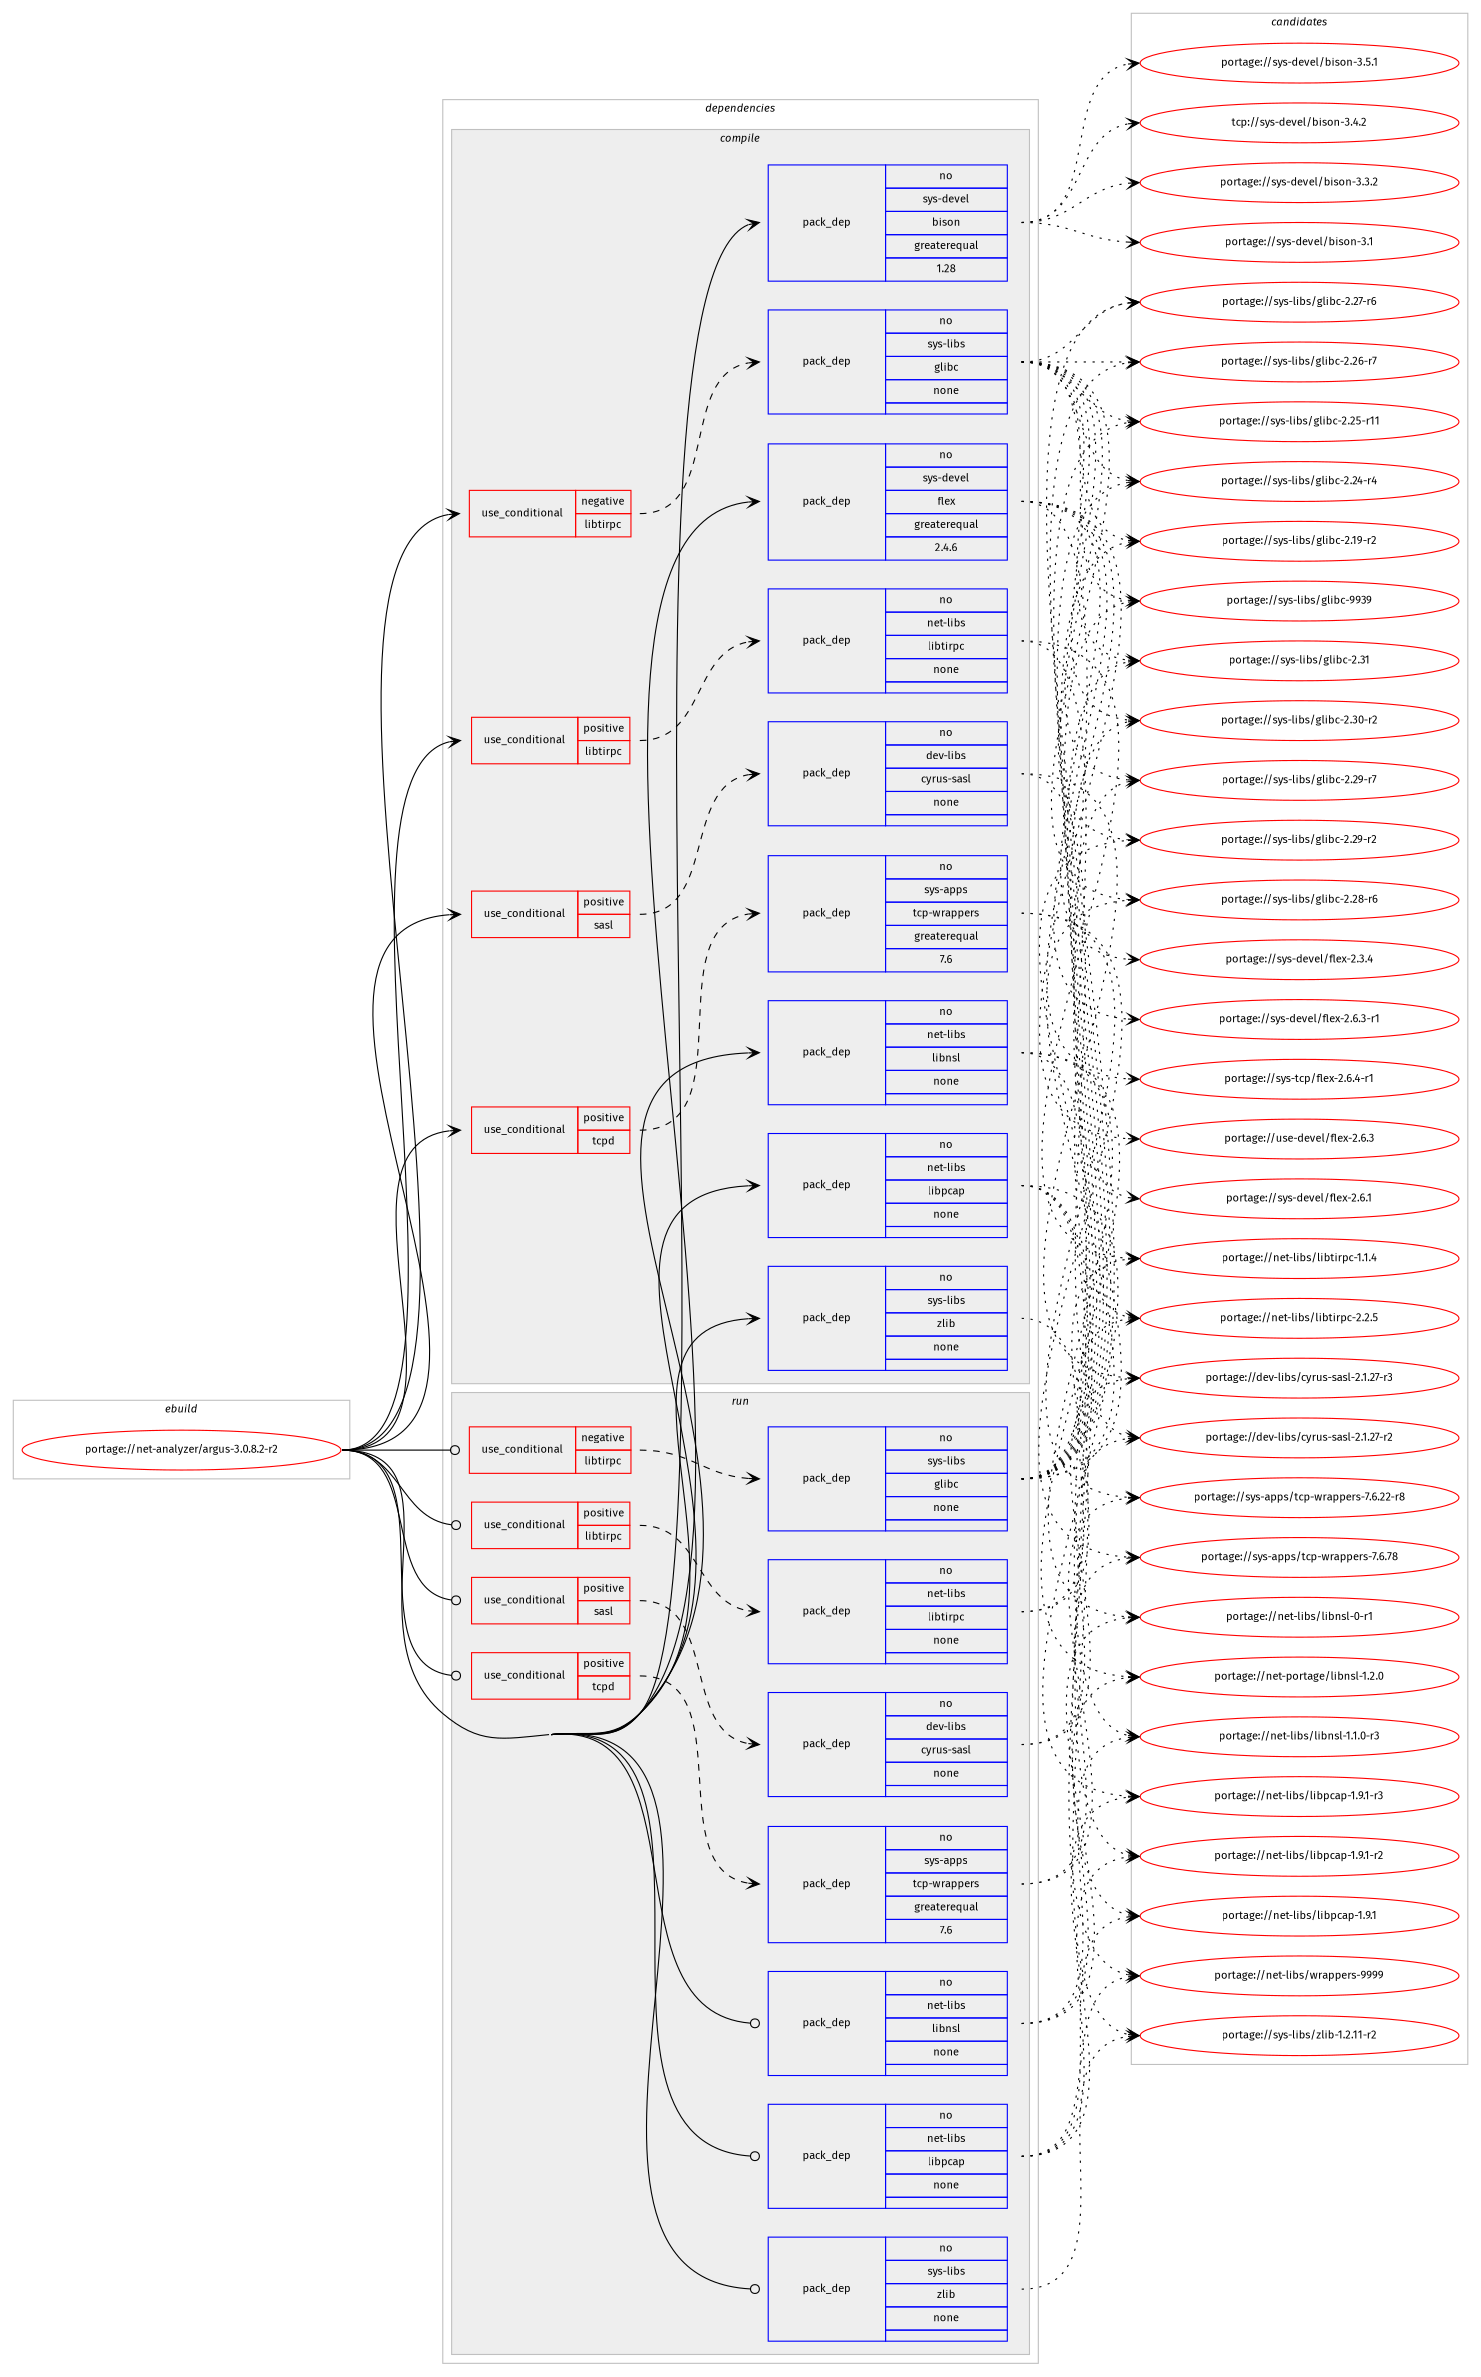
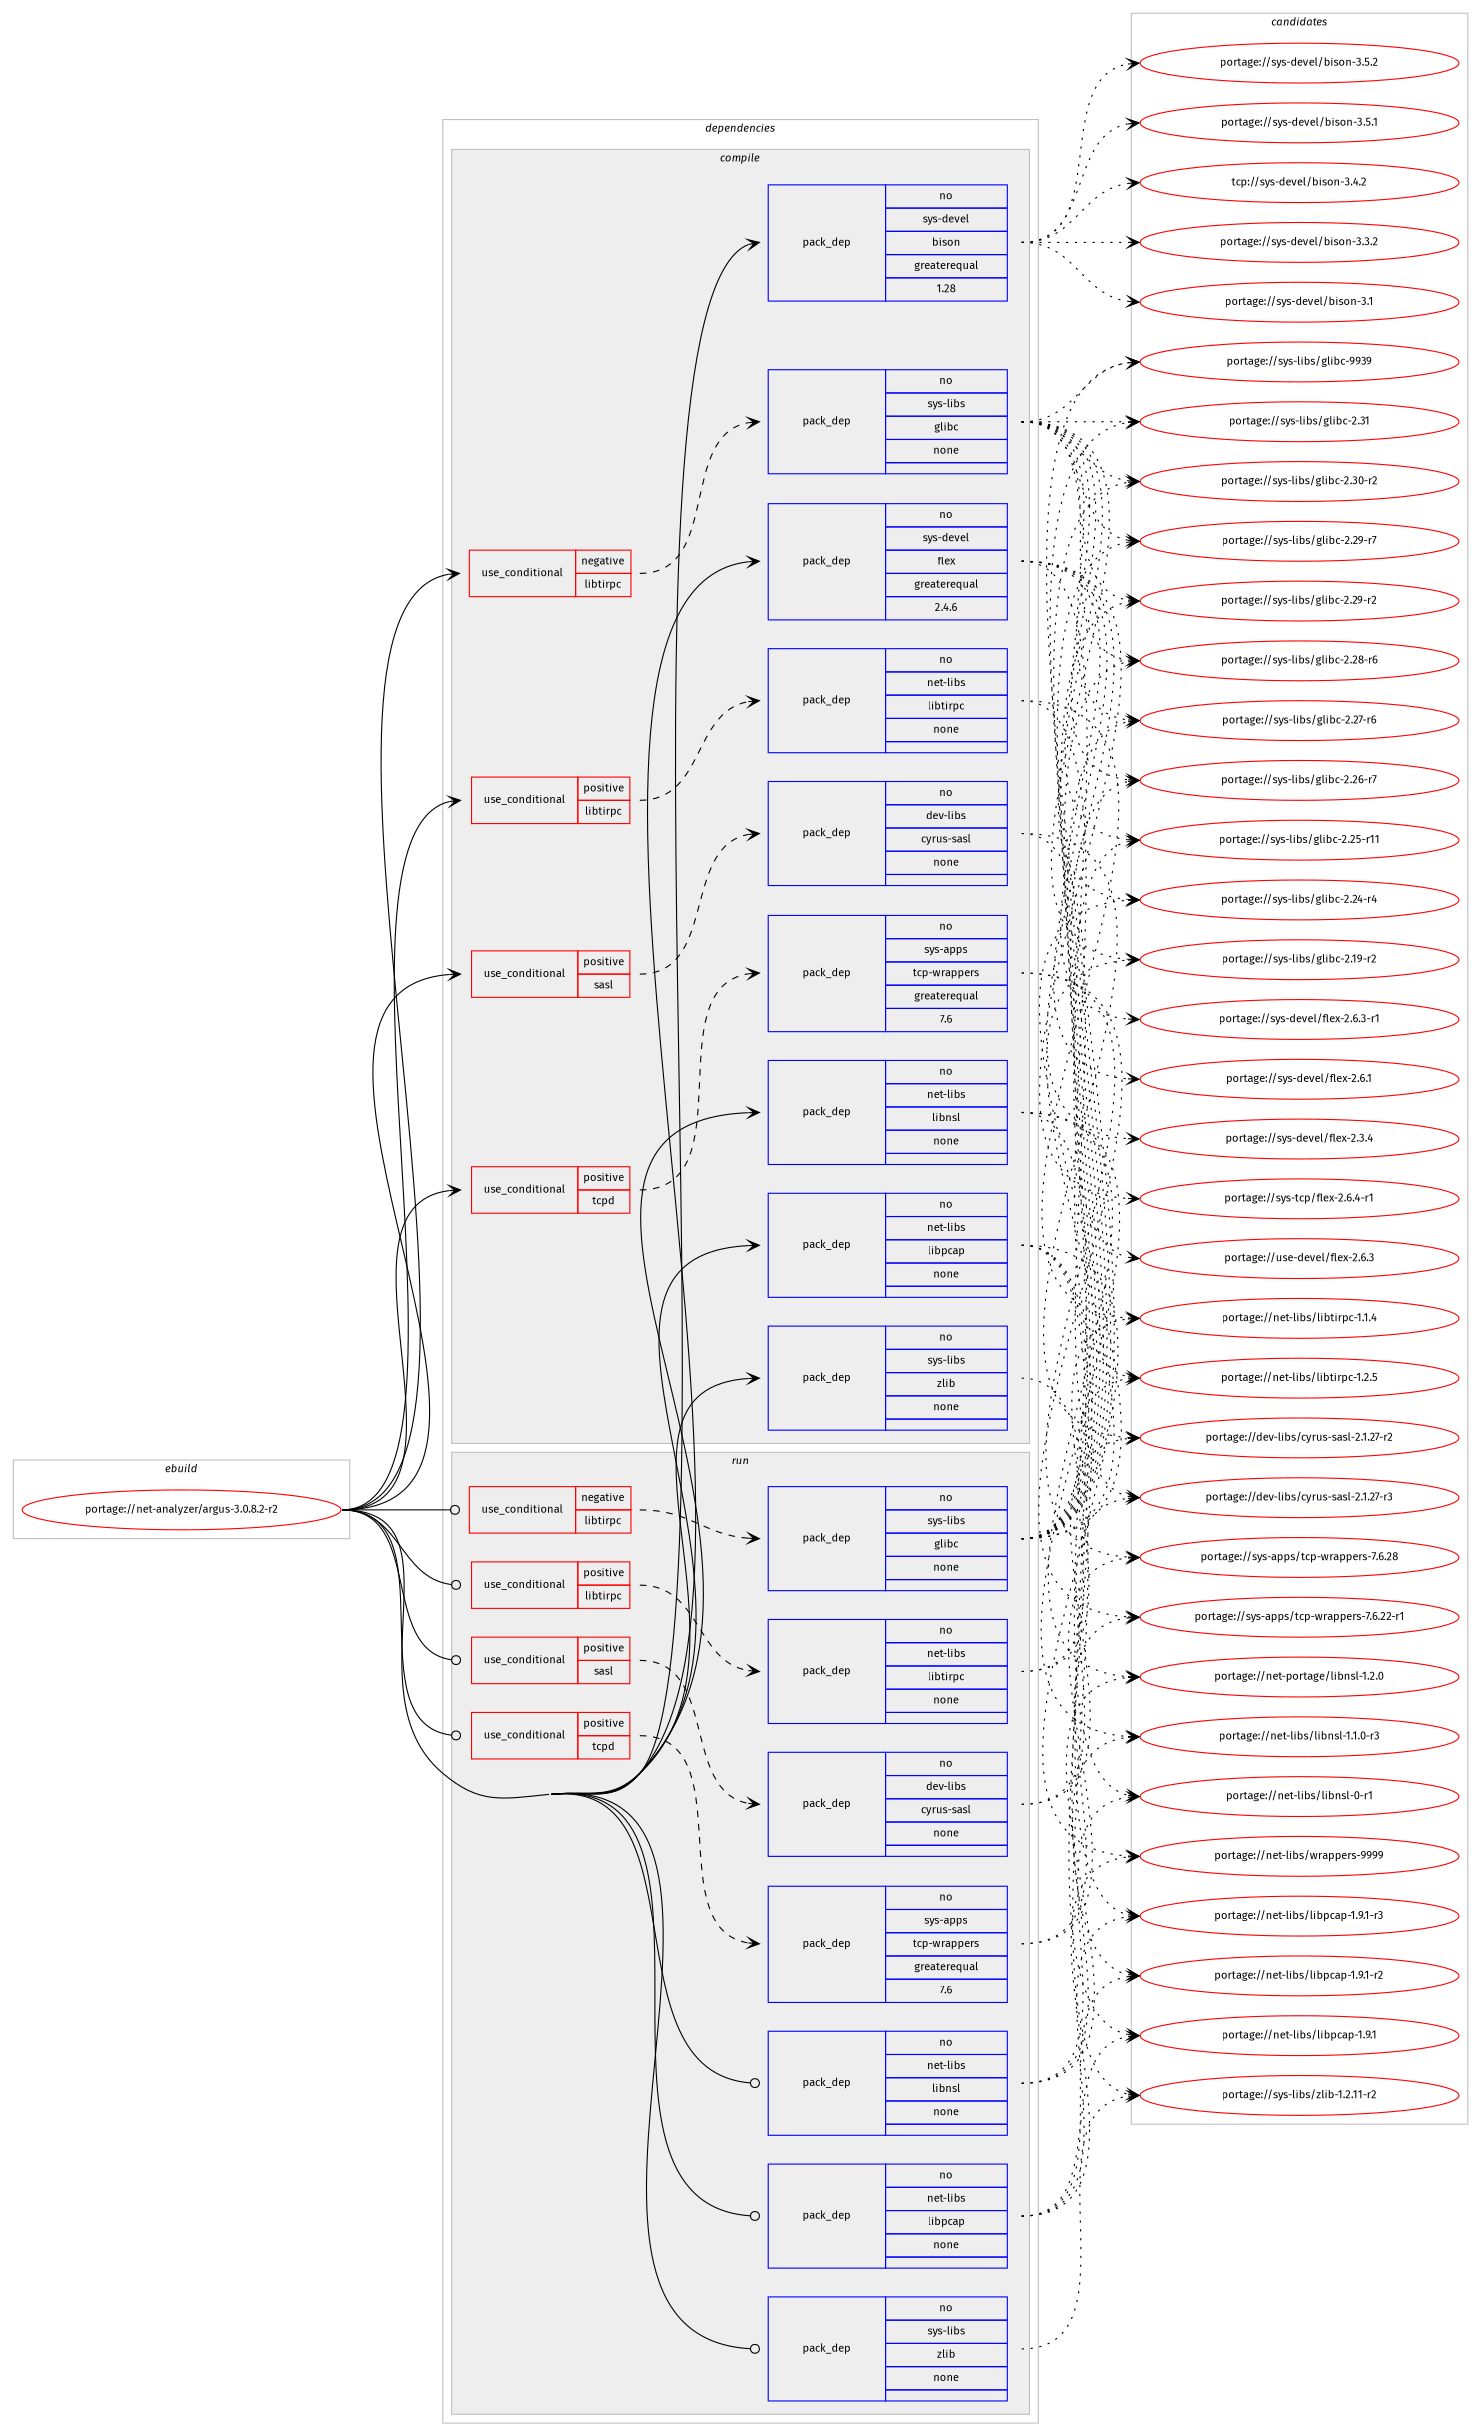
node "portage://sys-devel/bison-3.5.2": added
node "portage://net-libs/libtirpc-2.2.5": label "portage://net-libs/libtirpc-2.2.5" -> "portage://net-libs/libtirpc-1.2.5"
node "portage://sys-apps/tcp-wrappers-7.6.22-r8": label "portage://sys-apps/tcp-wrappers-7.6.22-r8" -> "portage://sys-apps/tcp-wrappers-7.6.22-r1"
node "portage://sys-apps/tcp-wrappers-7.6.78": label "portage://sys-apps/tcp-wrappers-7.6.78" -> "portage://sys-apps/tcp-wrappers-7.6.28"
